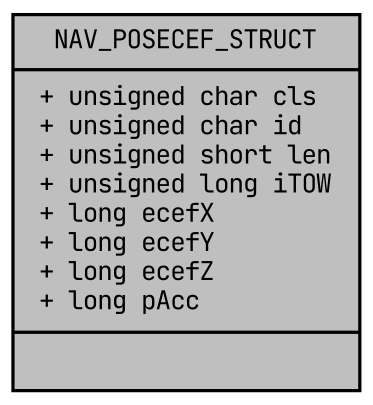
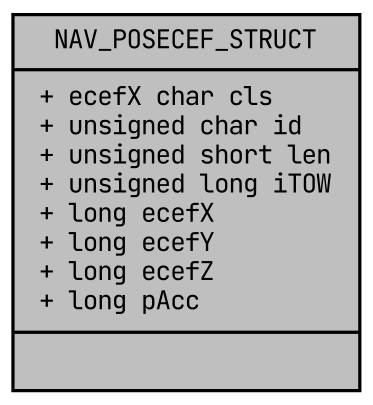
node "NAV_POSECEF_STRUCT": text "+ unsigned char cls" -> "+ ecefX char cls"
